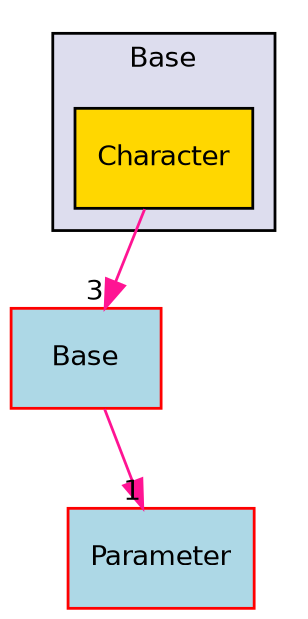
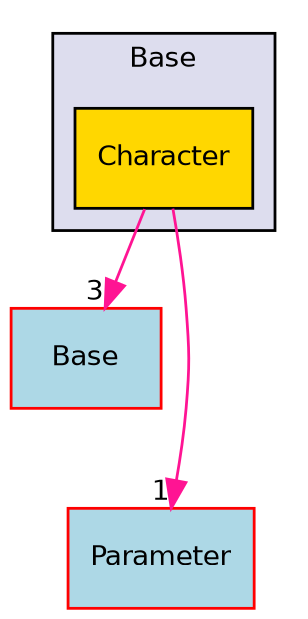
edge "Base" -> "Parameter": now "Character" -> "Parameter"
